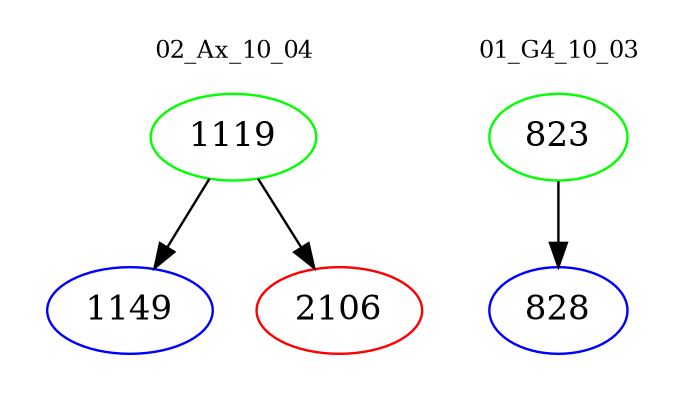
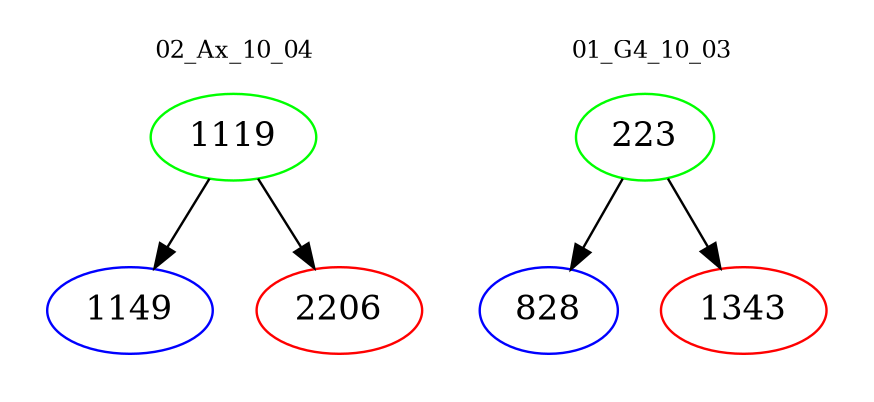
node "823": label "823" -> "223"
node "2106": label "2106" -> "2206"
node "1343": added
